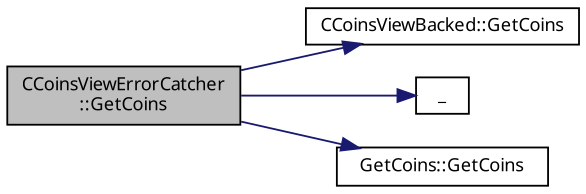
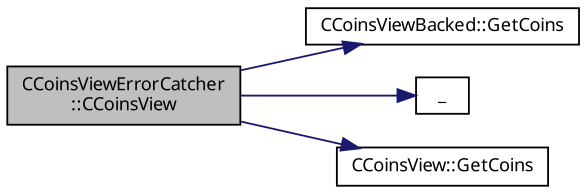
node "CCoinsViewErrorCatcher ::GetCoins": label "CCoinsViewErrorCatcher ::GetCoins" -> "CCoinsViewErrorCatcher ::CCoinsView"
node "GetCoins::GetCoins": label "GetCoins::GetCoins" -> "CCoinsView::GetCoins"
